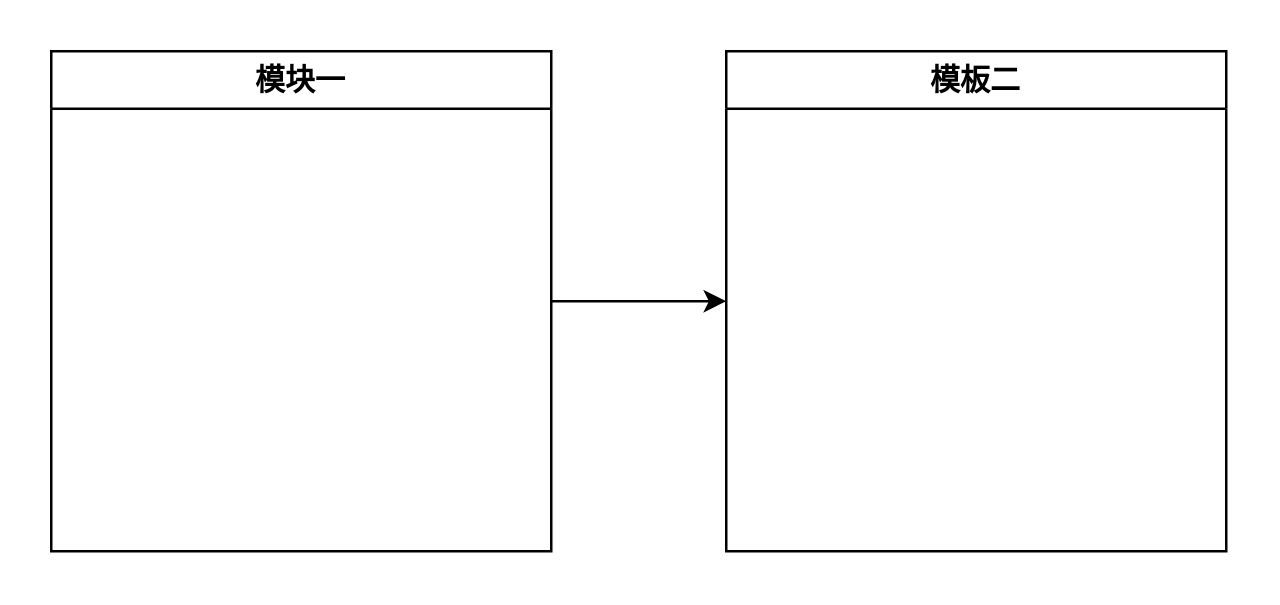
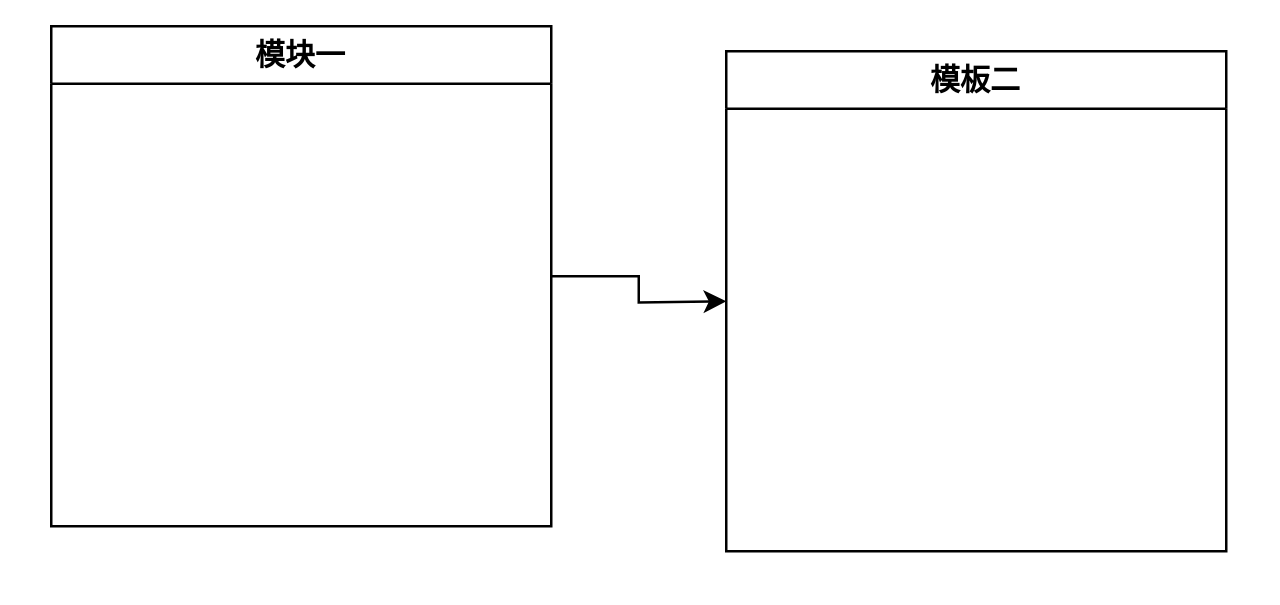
node "模块一": moved (301, 301) -> (301, 276)
